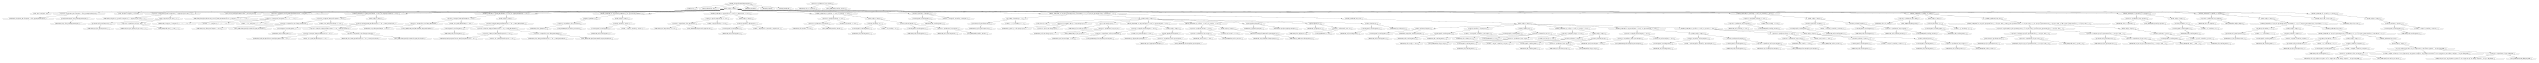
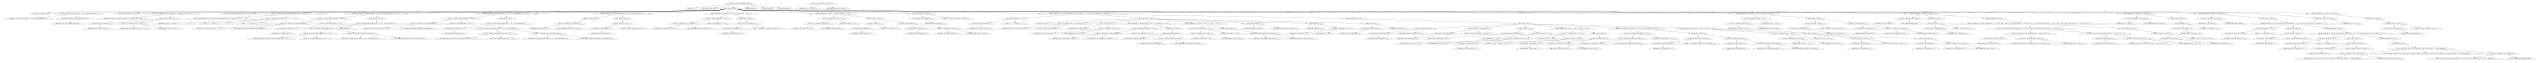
node "(IDENTIFIER,this,setPath(src))": removed
